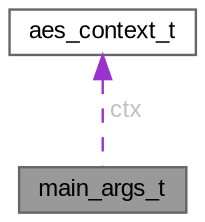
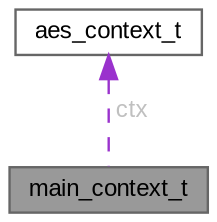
node "main_args_t": label "main_args_t" -> "main_context_t"
